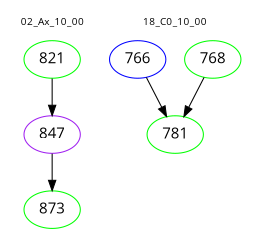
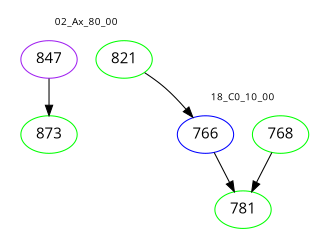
cluster "02_Ax_10_00": label "02_Ax_10_00" -> "02_Ax_80_00"
edge "821" -> "847": now "821" -> "766"
